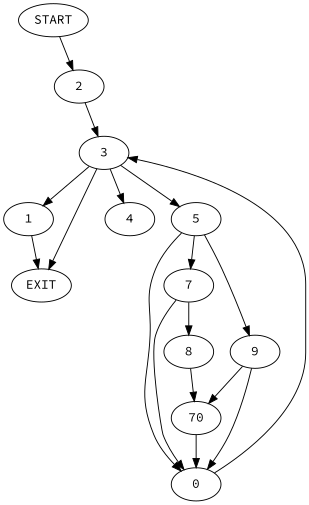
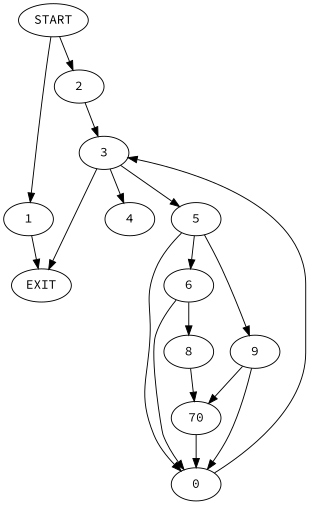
edge "3" -> "1": now "START" -> "1"
node "7": label "7" -> "6"
